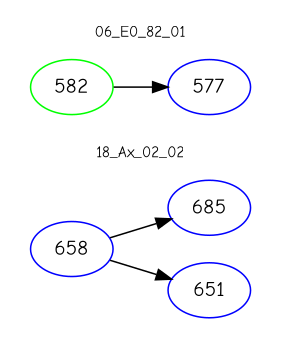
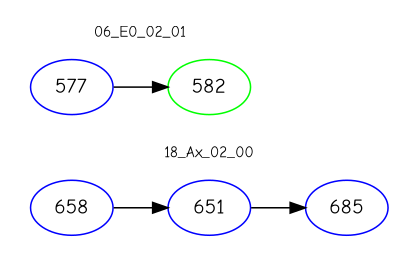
cluster "06_E0_82_01": label "06_E0_82_01" -> "06_E0_02_01"
edge "582" -> "577": reversed
cluster "18_Ax_02_02": label "18_Ax_02_02" -> "18_Ax_02_00"
edge "658" -> "685": now "651" -> "685"
